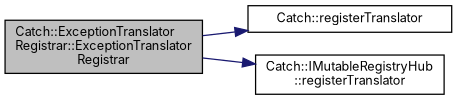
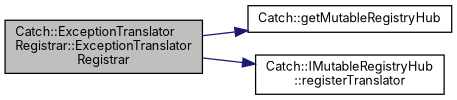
node "Catch::registerTranslator": label "Catch::registerTranslator" -> "Catch::getMutableRegistryHub"
